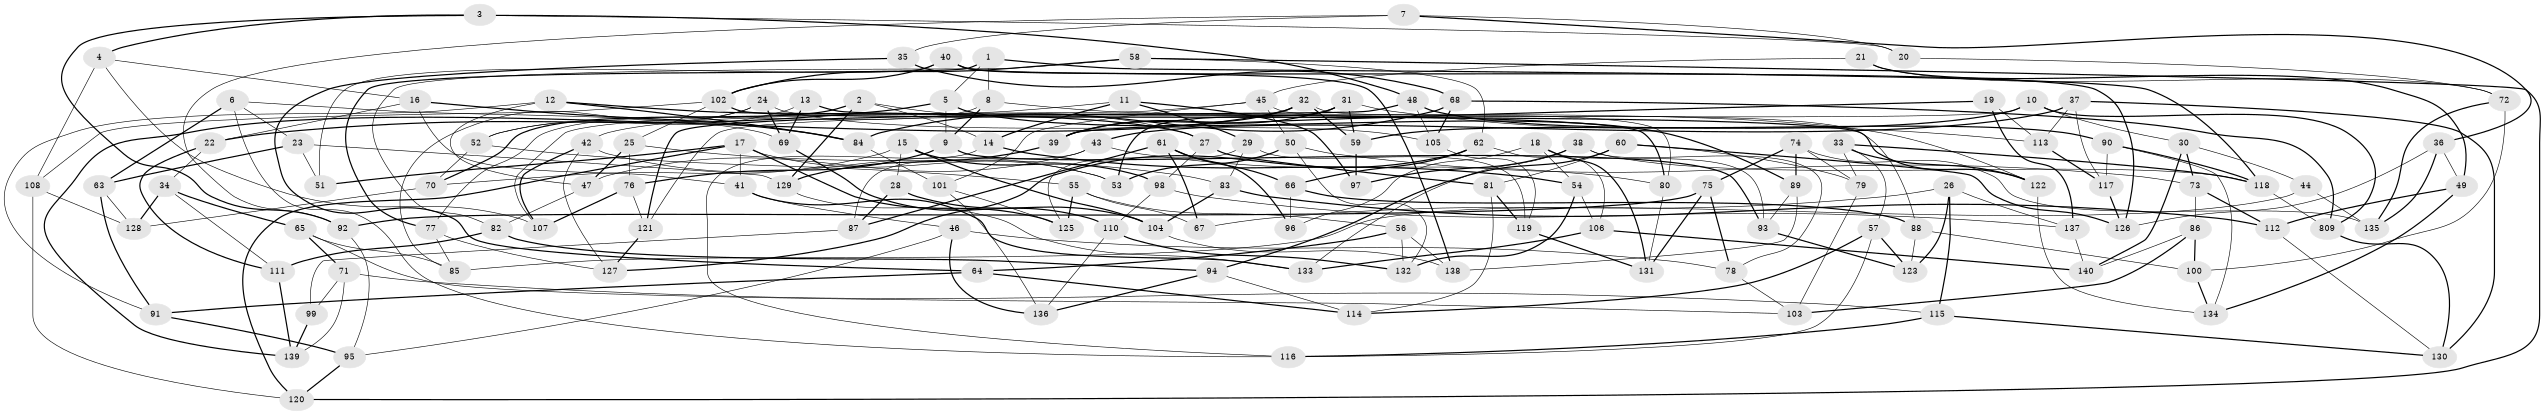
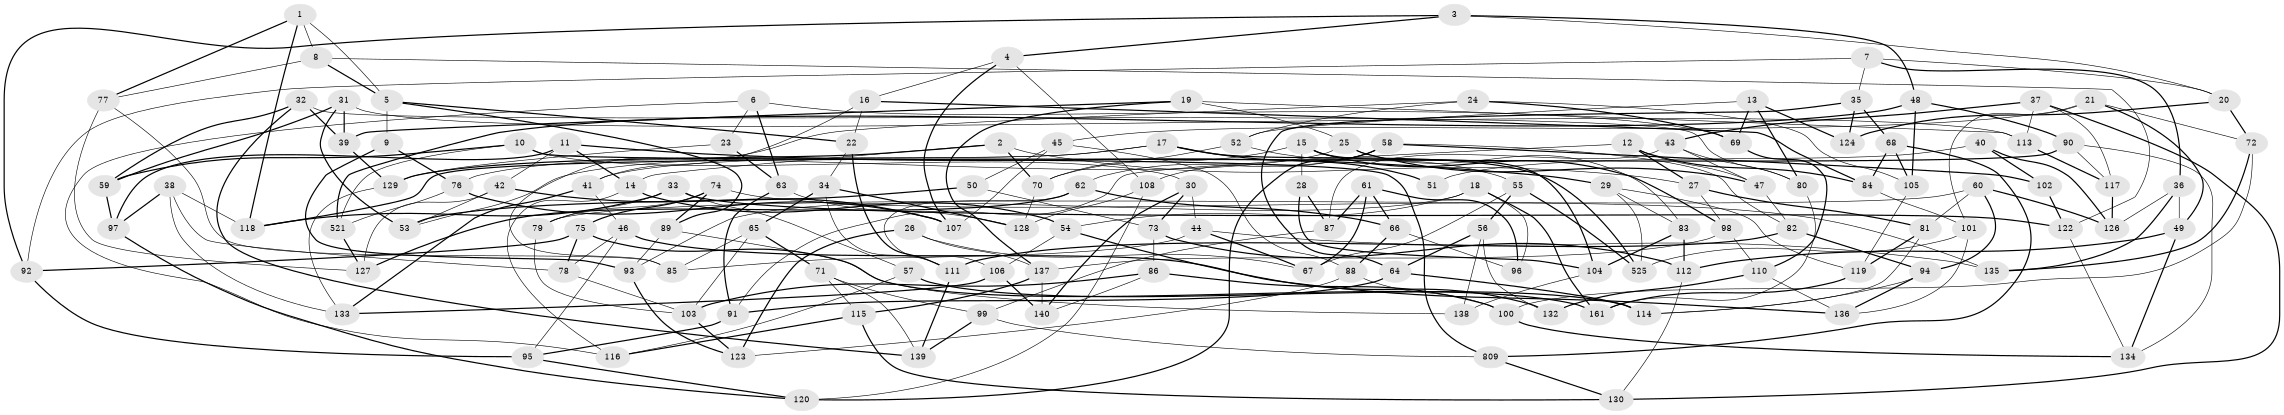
edge "20" -- "72": style solid -> bold
edge "40" -- "138": removed
edge "102" -- "108": now "58" -- "108"
edge "8" -- "9": now "8" -- "5"
edge "48" -- "105": style solid -> bold
edge "102" -- "25": now "19" -- "25"
edge "45" -- "101": now "21" -- "101"
node "124": added
edge "23" -- "51": removed
edge "50" -- "132": removed
edge "4" -- "107": style solid -> bold
edge "17" -- "120": now "97" -- "120"
edge "118" -- "809": now "99" -- "809"
edge "55" -- "56": style solid -> bold
node "121": label "121" -> "521"
node "125": label "125" -> "525"
edge "44" -- "67": added
edge "57" -- "123": now "103" -- "123"
edge "26" -- "115": now "137" -- "115"
node "131": label "131" -> "161"
edge "92" -- "95": style solid -> bold
